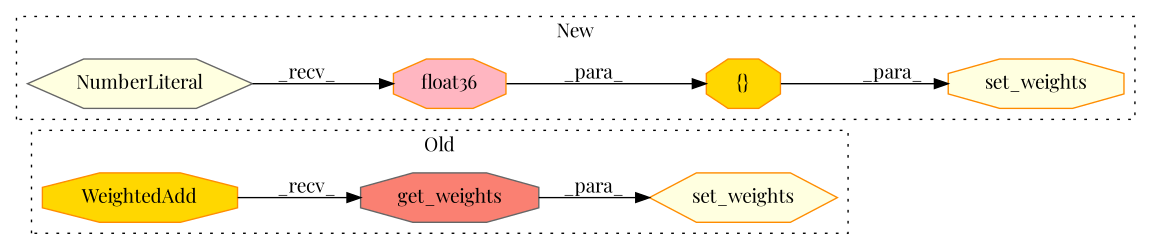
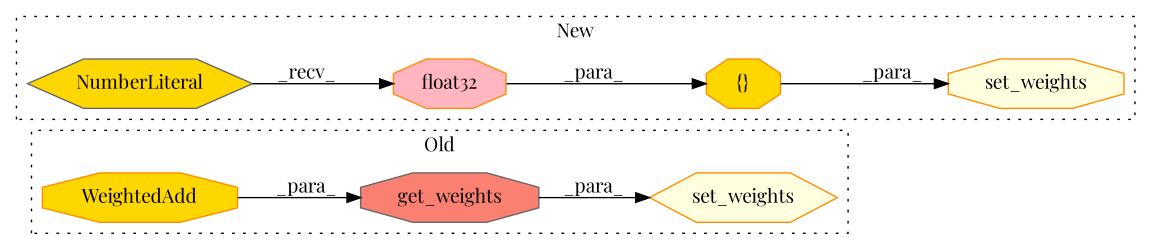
node "NumberLiteral": fillcolor lightyellow -> gold
node "float36": label "float36" -> "float32"
edge "WeightedAdd" -> "get_weights": label "_recv_" -> "_para_"
